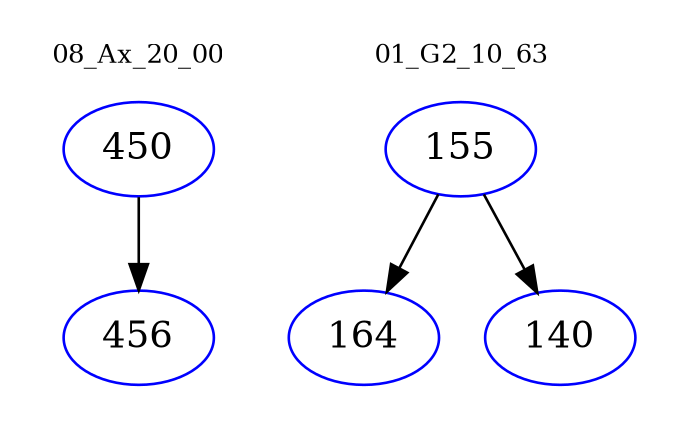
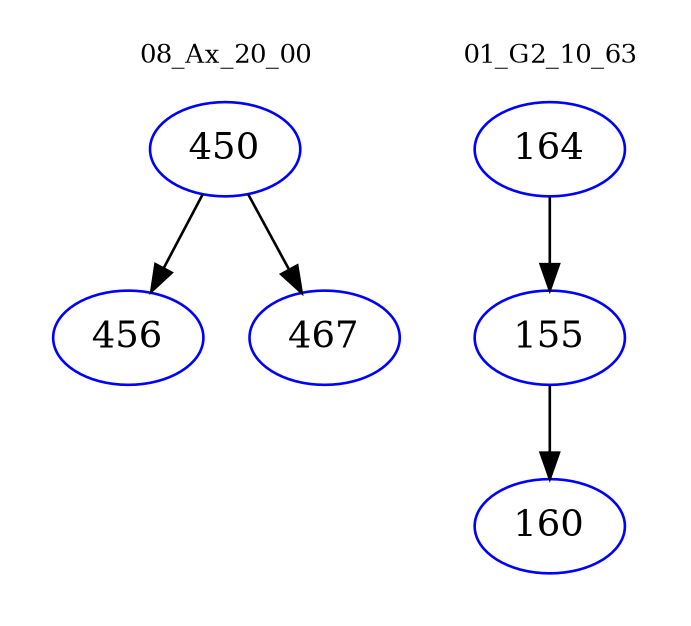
edge "155" -> "164": reversed
node "467": added
node "140": label "140" -> "160"
